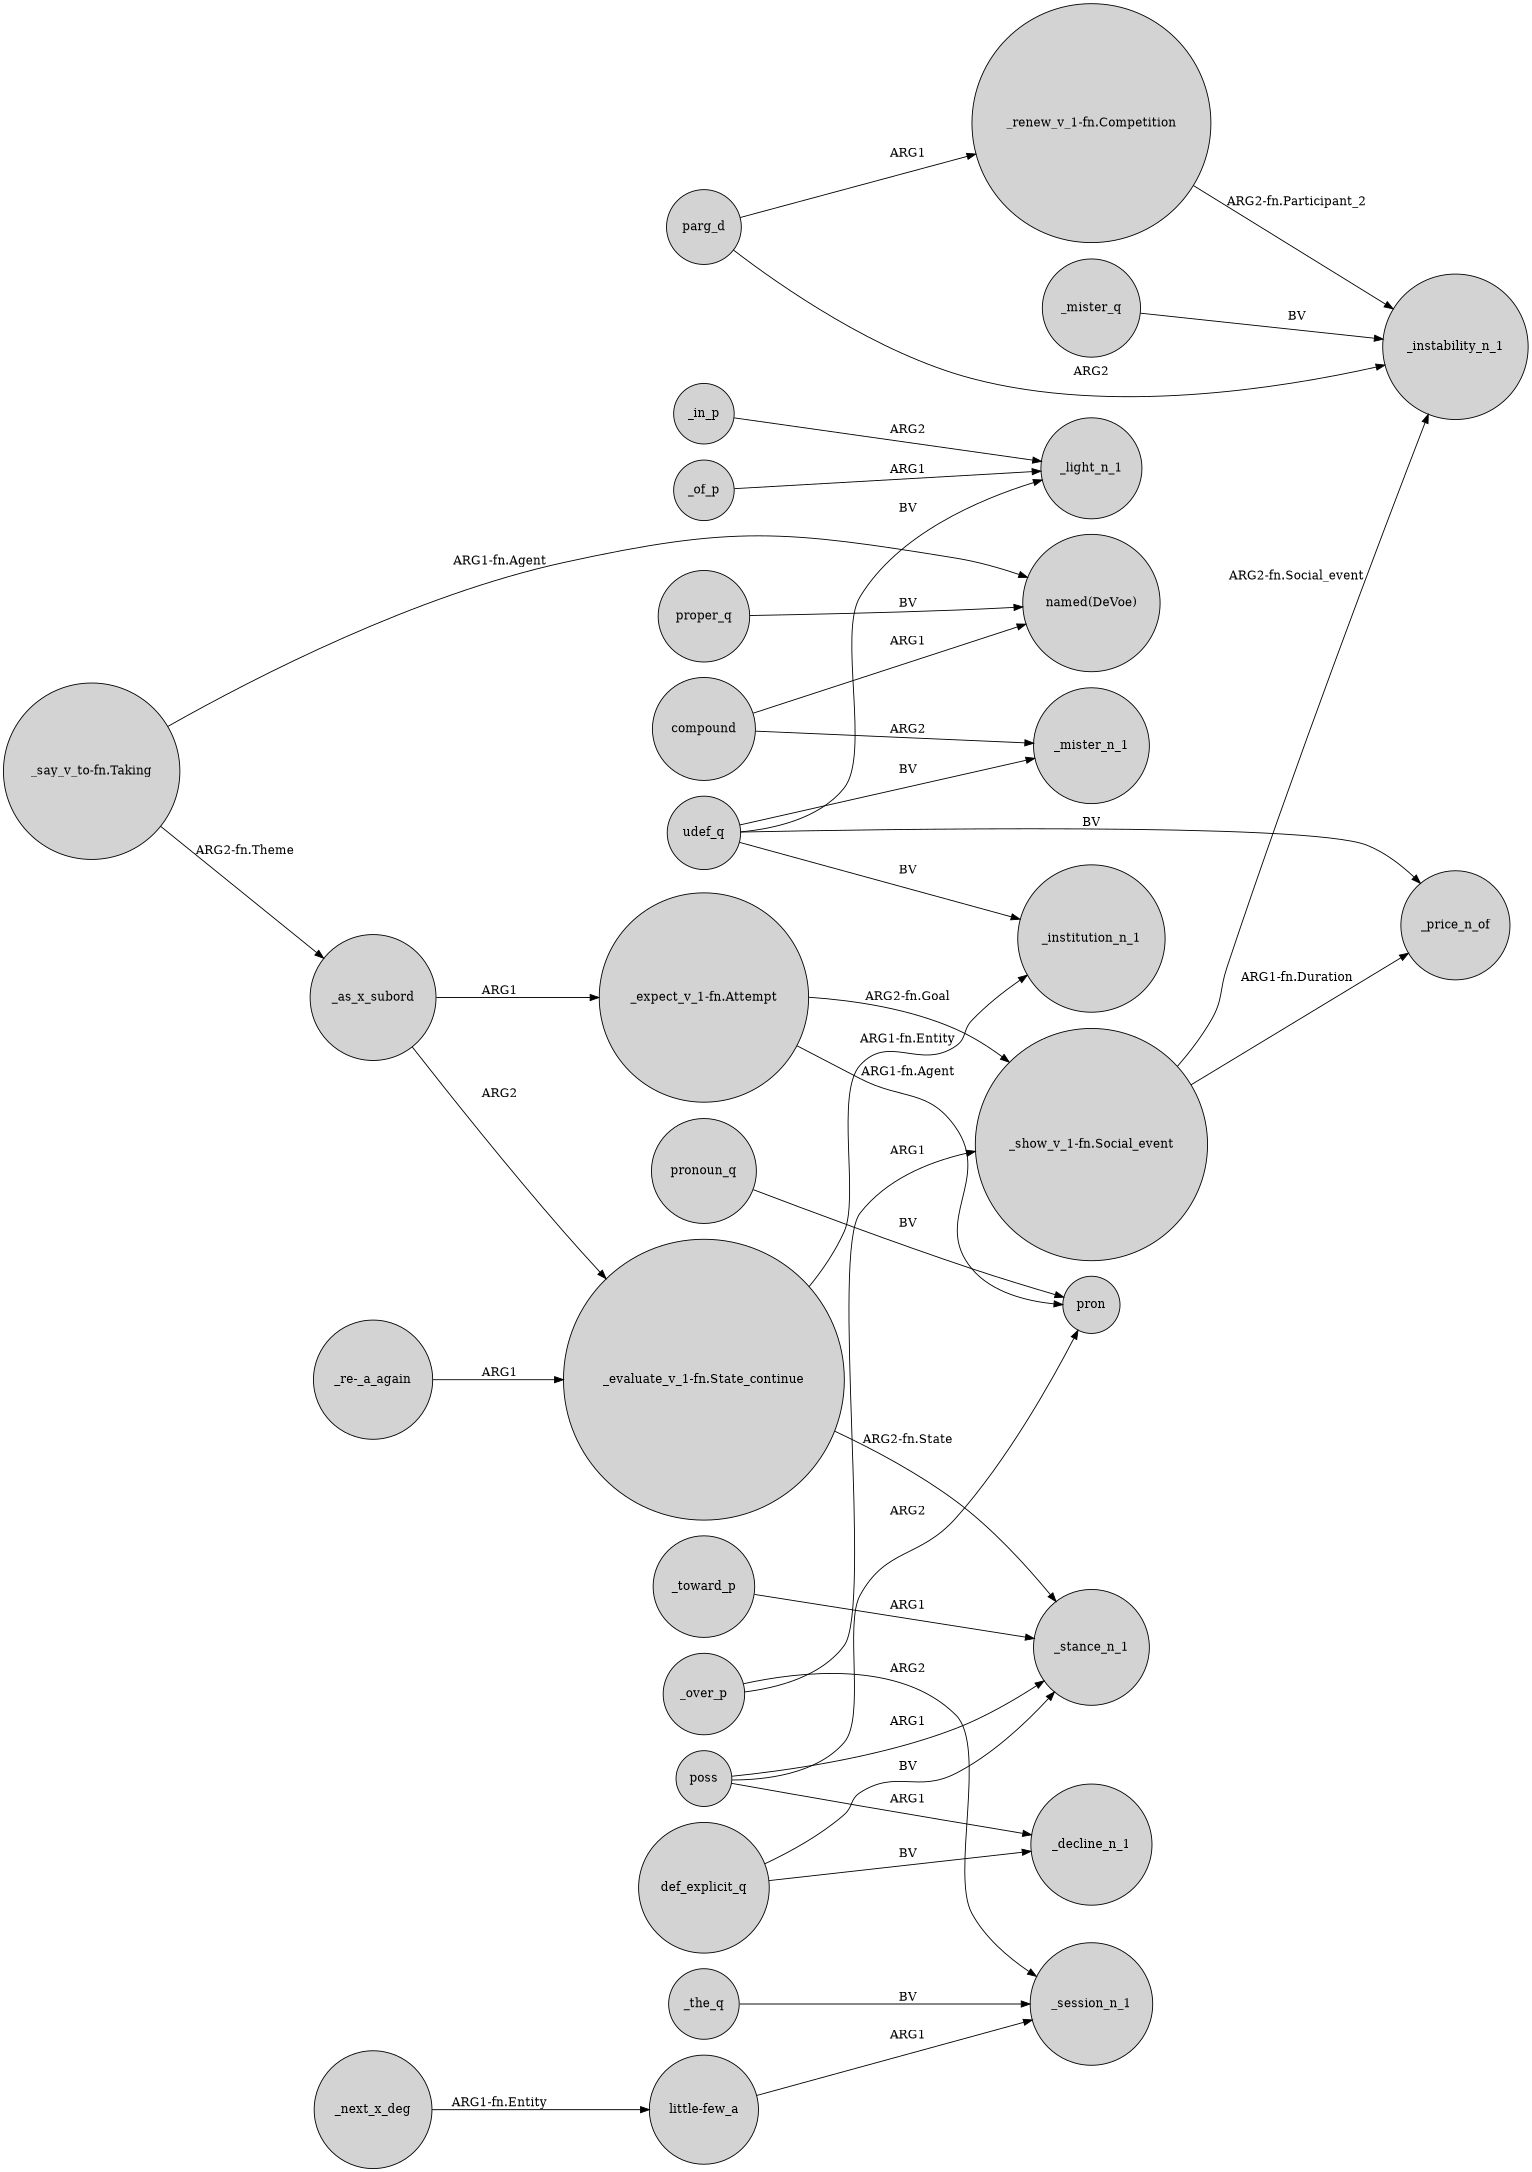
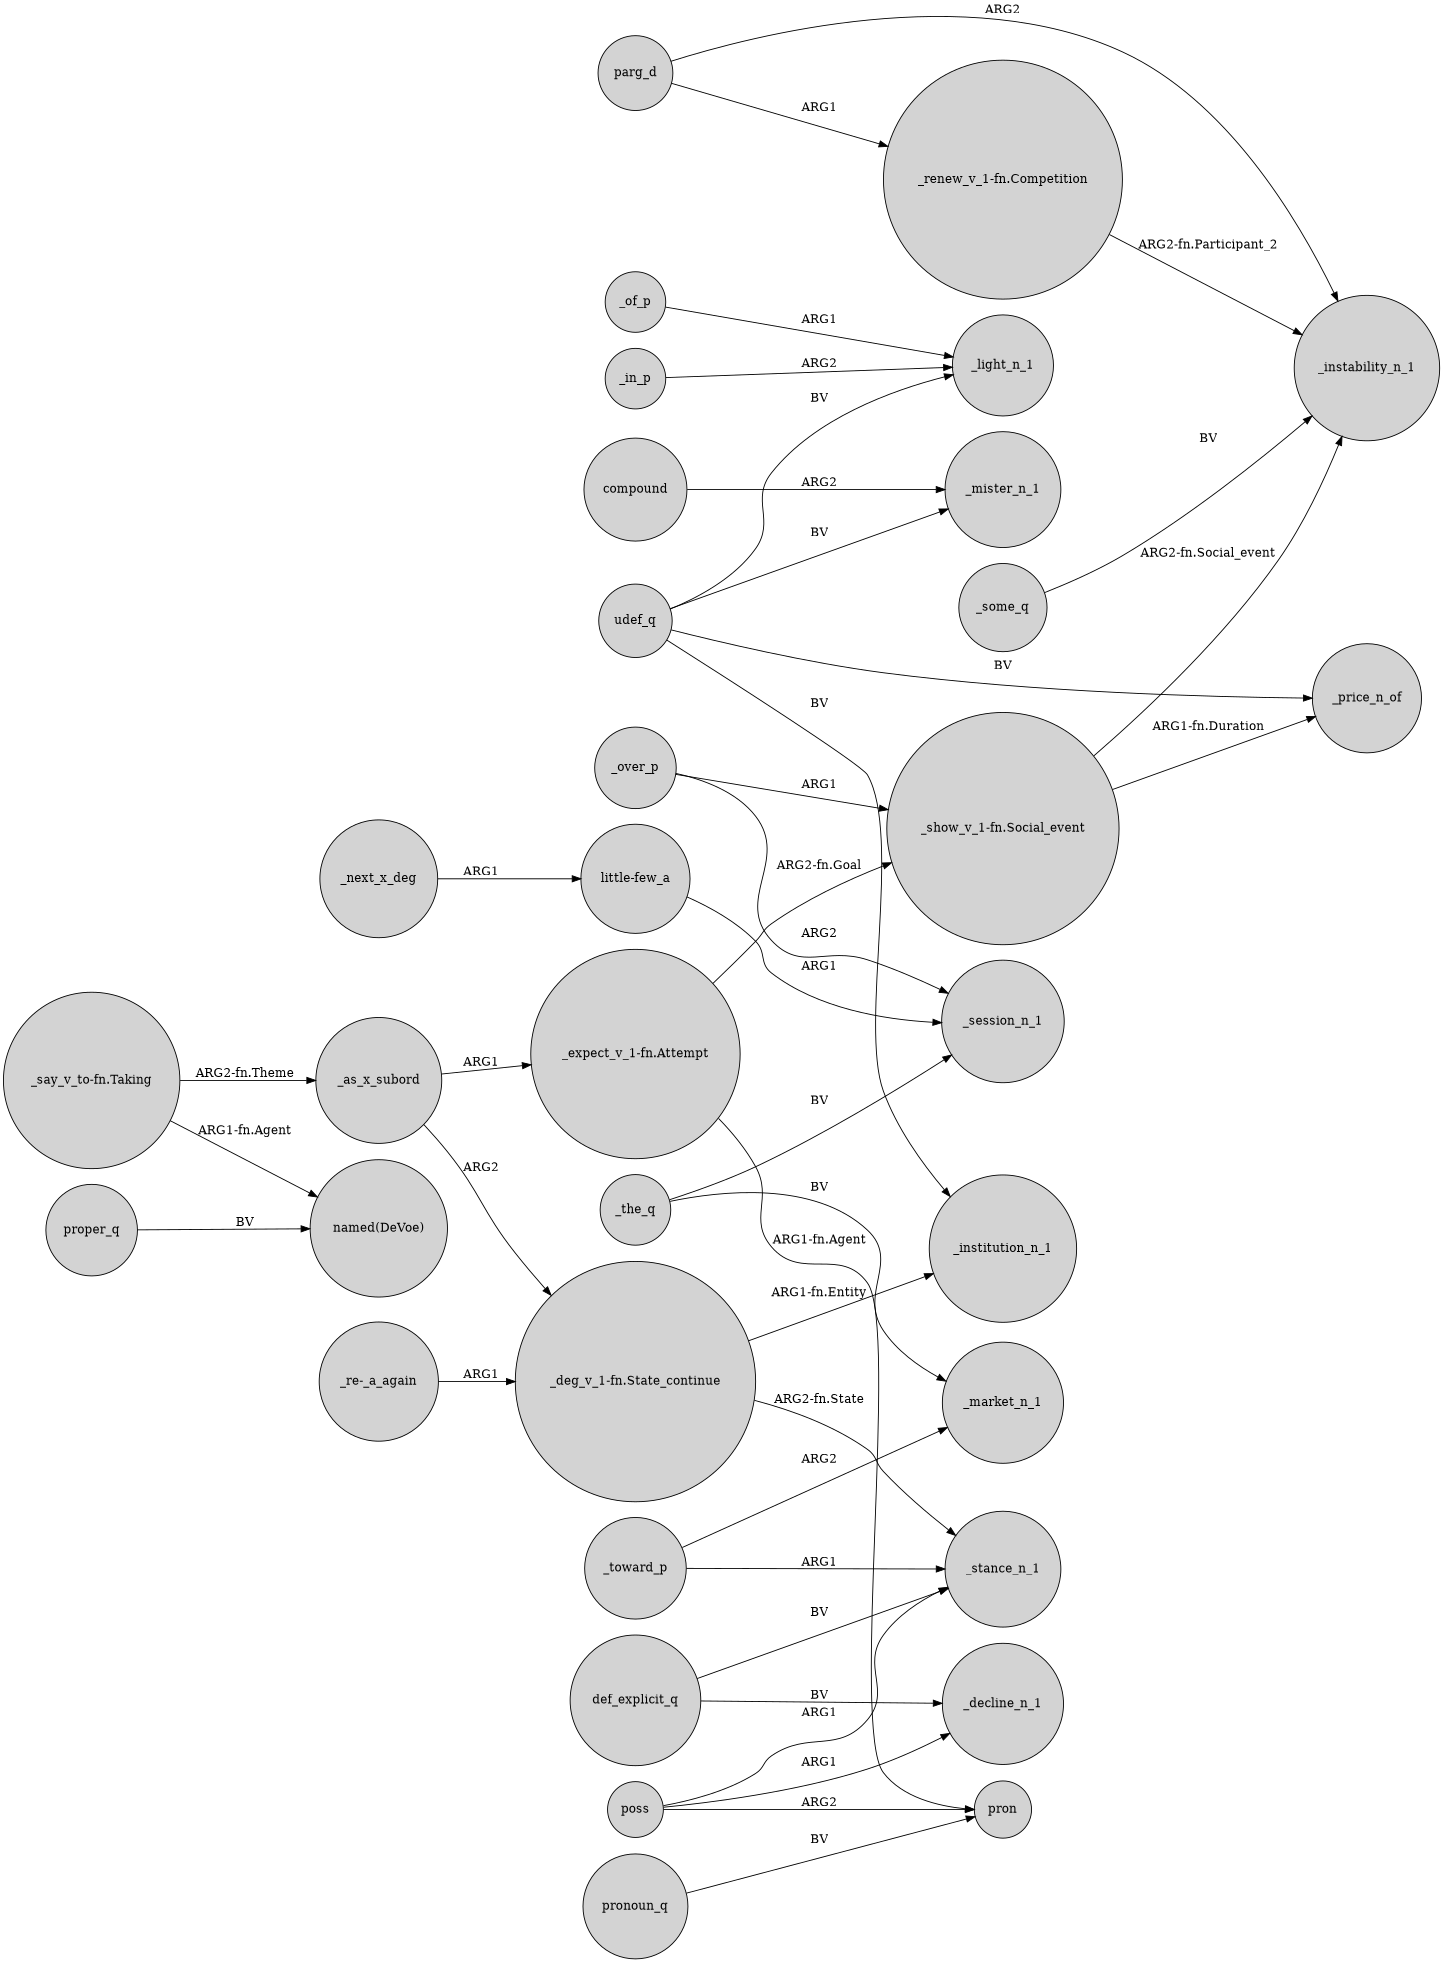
node "_mister_q": label "_mister_q" -> "_some_q"
edge "compound" -> "named(DeVoe)": removed, label "ARG1"
node "_evaluate_v_1-fn.State_continue": label "_evaluate_v_1-fn.State_continue" -> "_deg_v_1-fn.State_continue"
node "_market_n_1": added
edge "_next_x_deg" -> "little-few_a": label "ARG1-fn.Entity" -> "ARG1"
